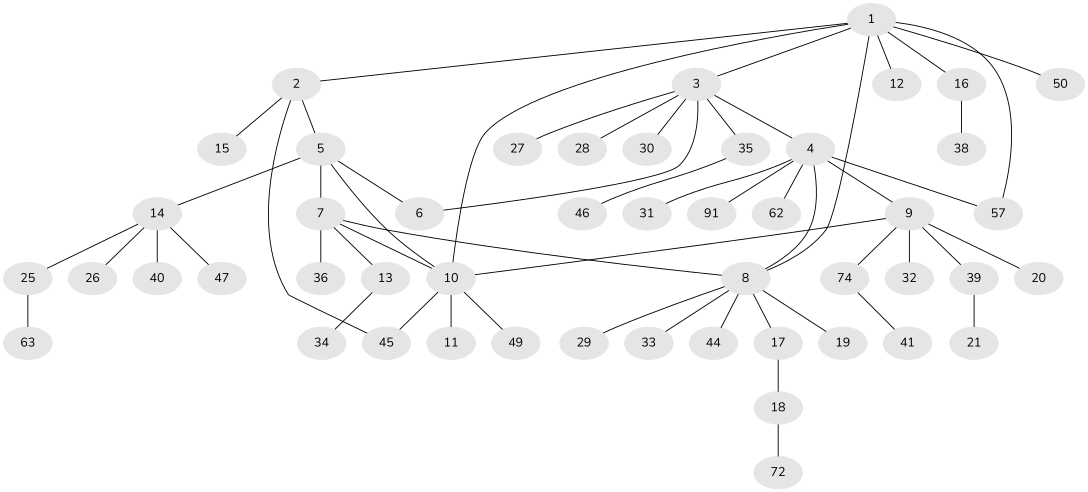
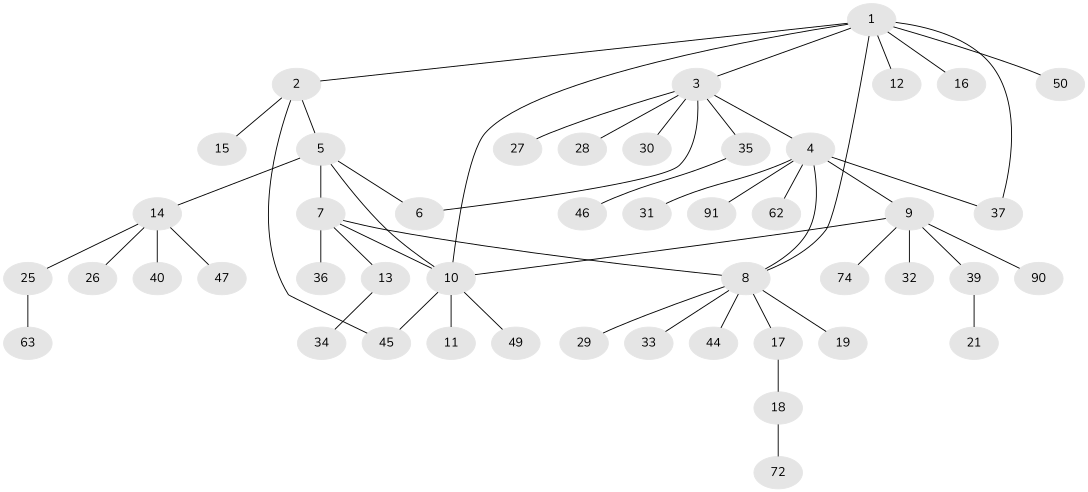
node "38": removed
node "57": label "57" -> "37"
node "20": label "20" -> "90"
node "41": removed
